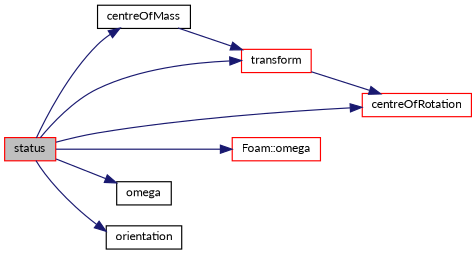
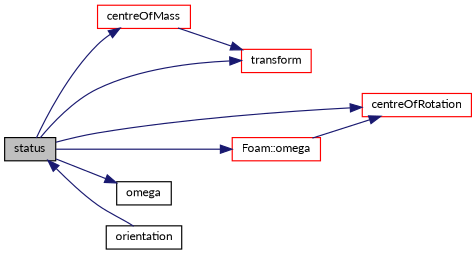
node "centreOfMass": color black -> red
edge "transform" -> "centreOfRotation": now "Foam::omega" -> "centreOfRotation"
node "status": color red -> black
edge "status" -> "orientation": reversed
